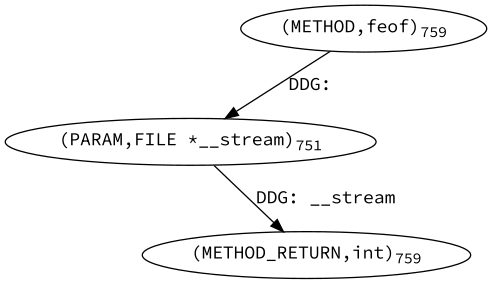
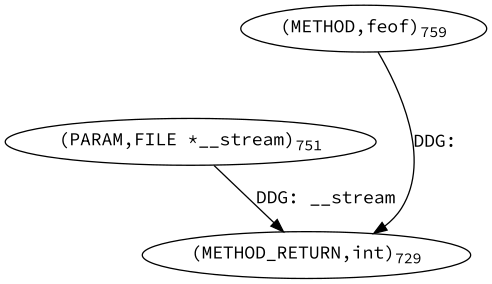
edge "(METHOD,feof)" -> "(PARAM,FILE *__stream)": now "(METHOD,feof)" -> "(METHOD_RETURN,int)"
node "(METHOD_RETURN,int)": text "759" -> "729"
